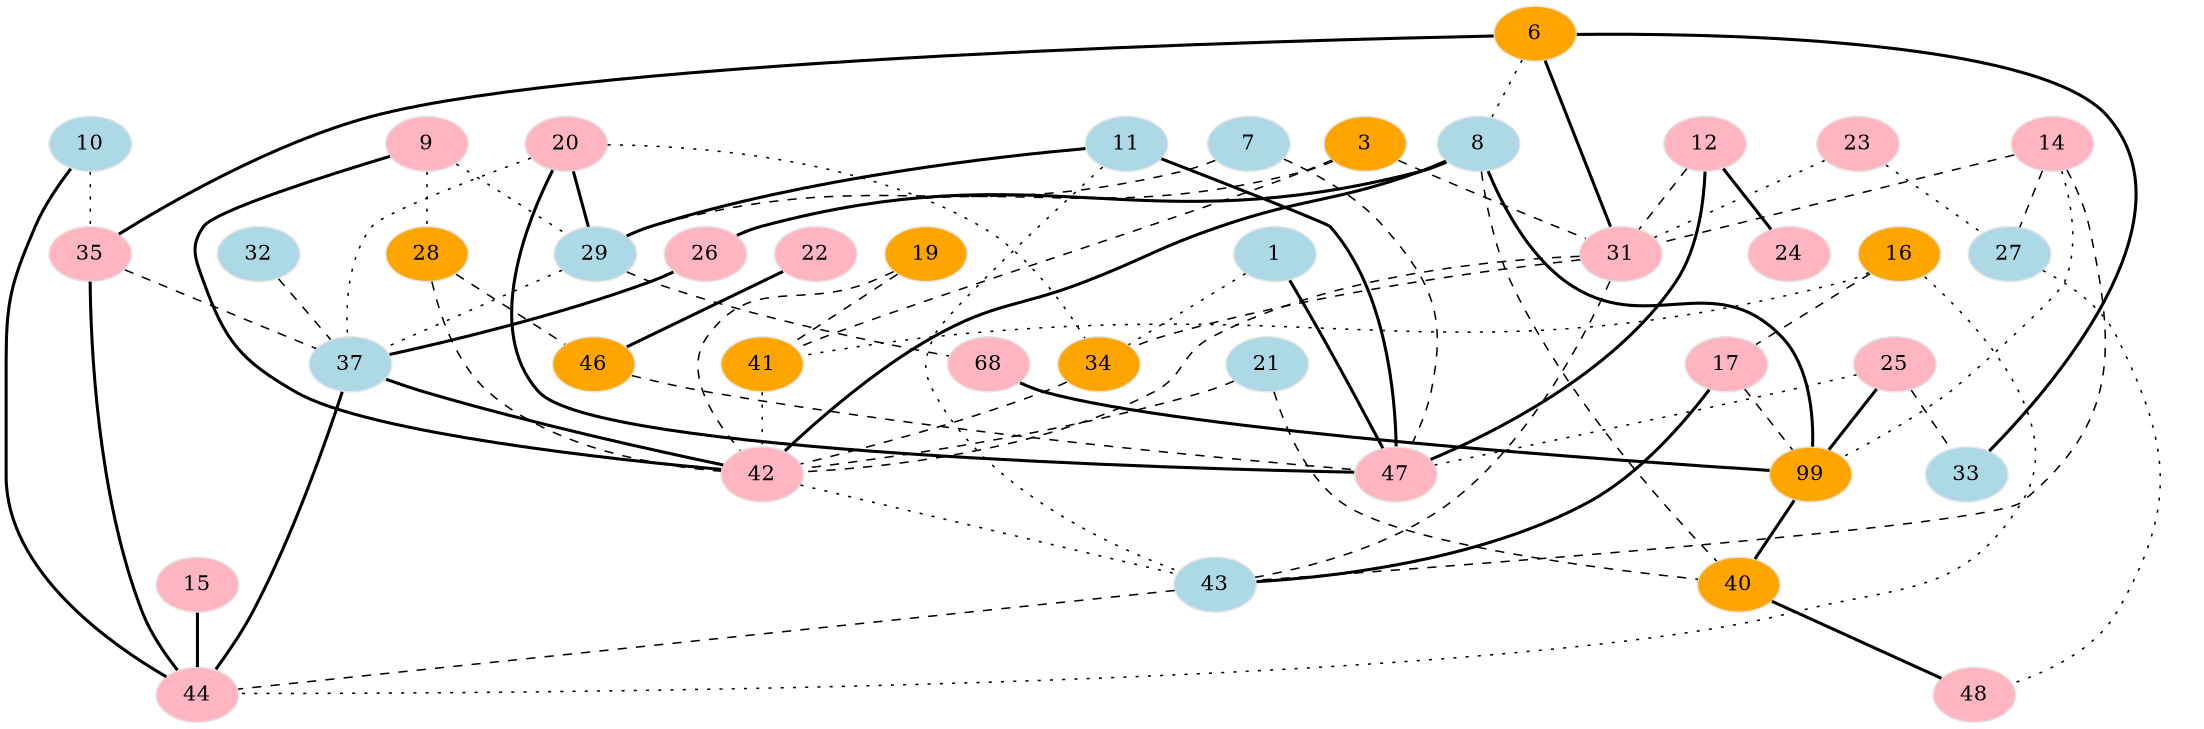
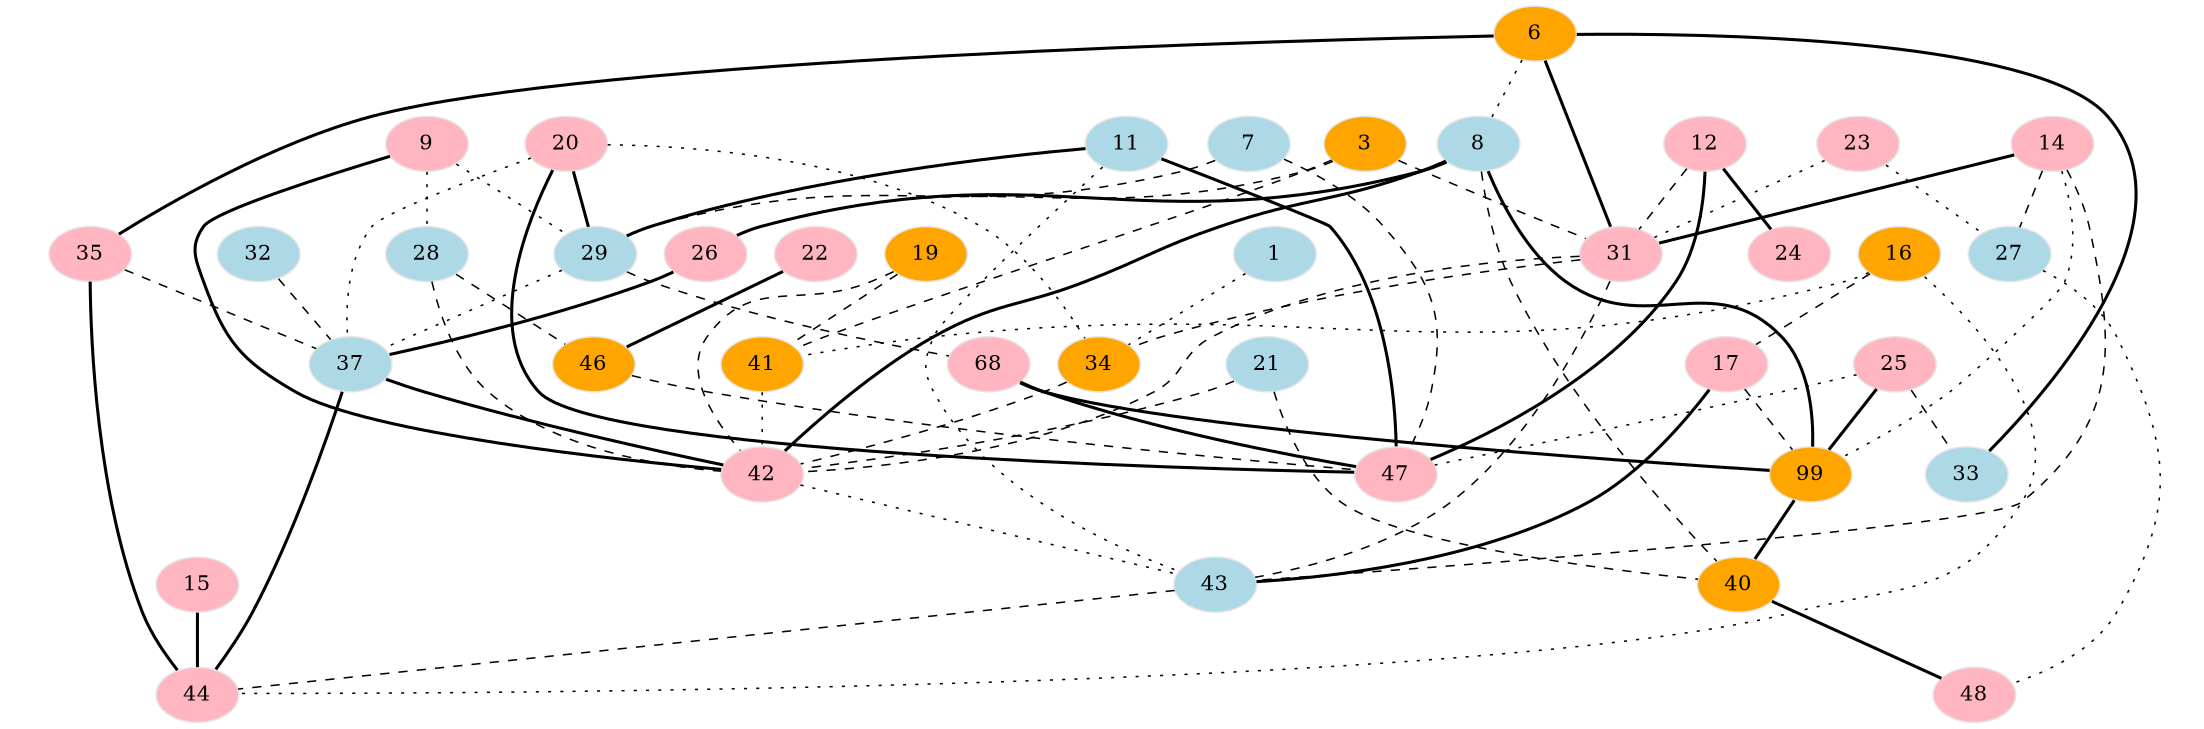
node "10": removed
edge "14" -- "31": style dashed -> bold
node "28": fillcolor orange -> lightblue
edge "1" -- "47": now "68" -- "47"
